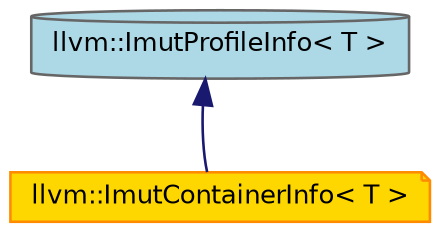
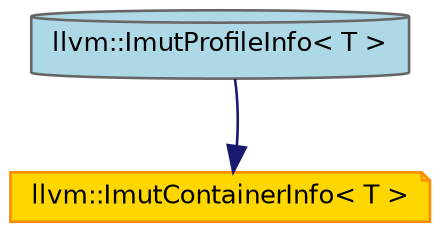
edge "llvm::ImutContainerInfo< T >" -> "llvm::ImutProfileInfo< T >": reversed
